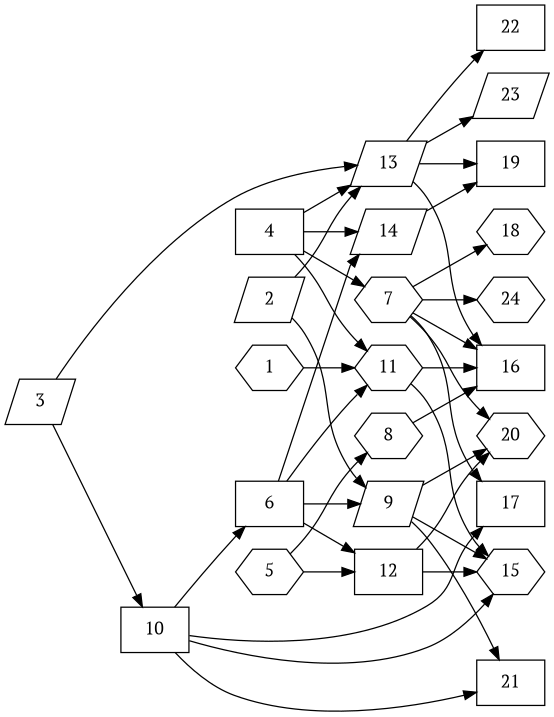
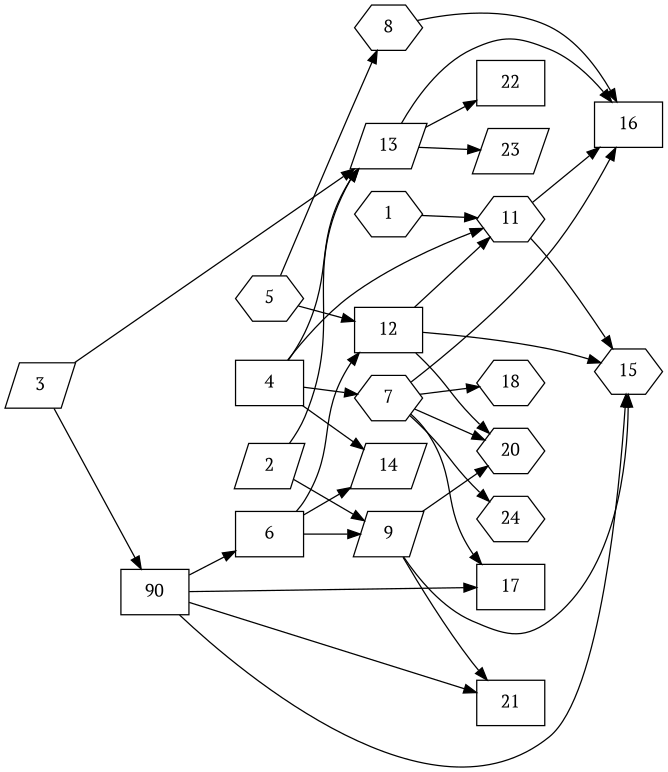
node "19": removed
edge "6" -> "11": now "12" -> "11"
node "10": label "10" -> "90"
